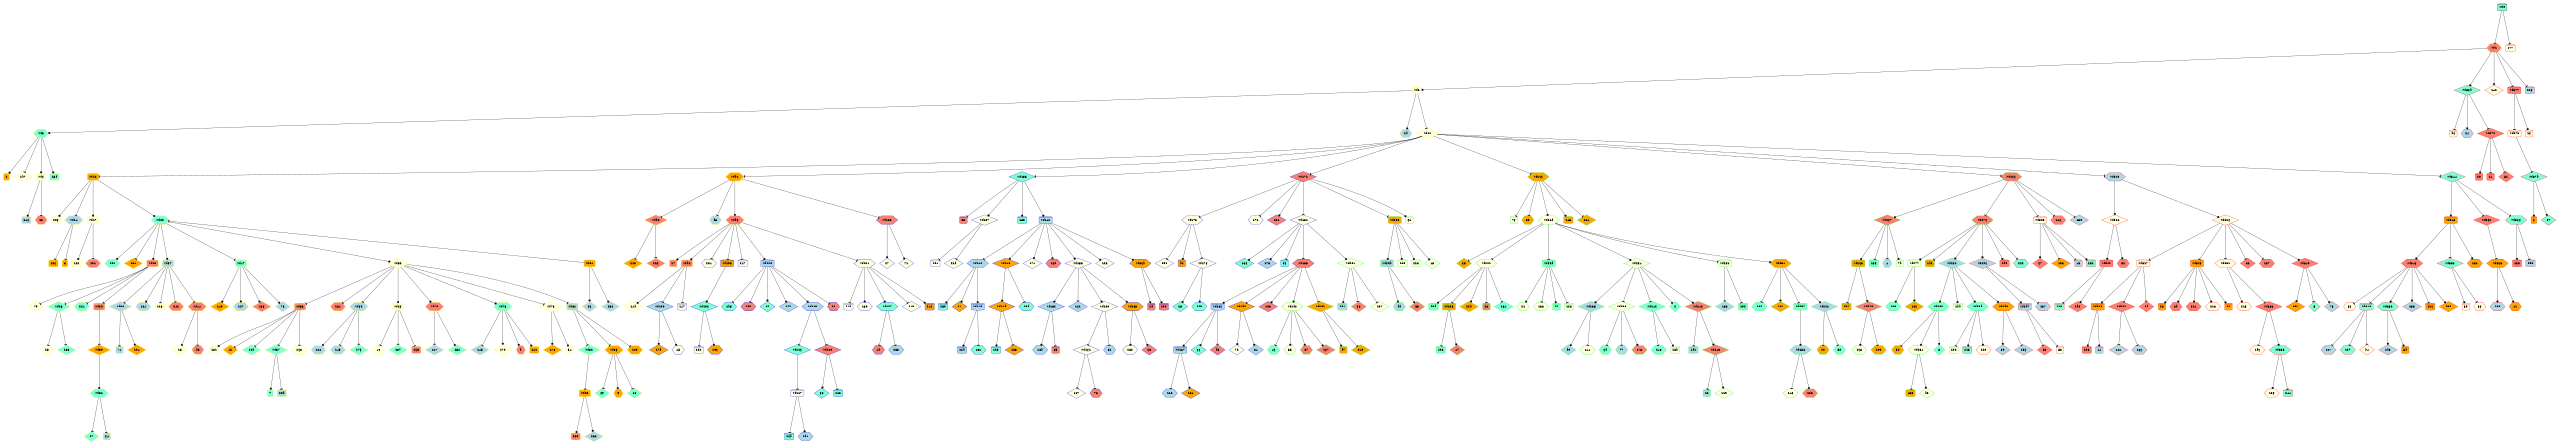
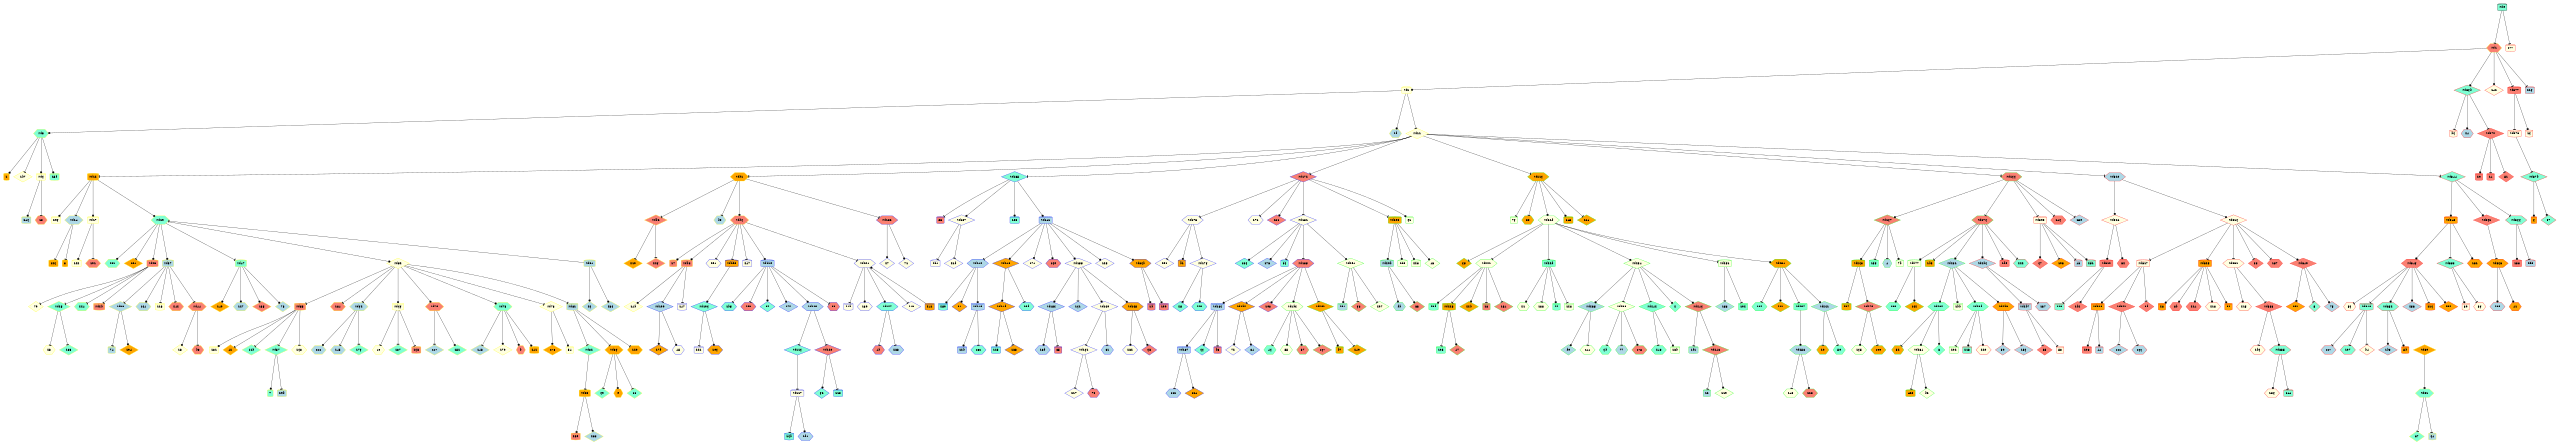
edge "nd344" -> "nd362": arrowhead tee -> dot
node "nd34": fillcolor orange -> lightblue
edge "nd124" -> "241": reversed
node "134": fillcolor aquamarine -> salmon
edge "nd29" -> "nd30": removed
node "93": shape diamond -> cylinder
